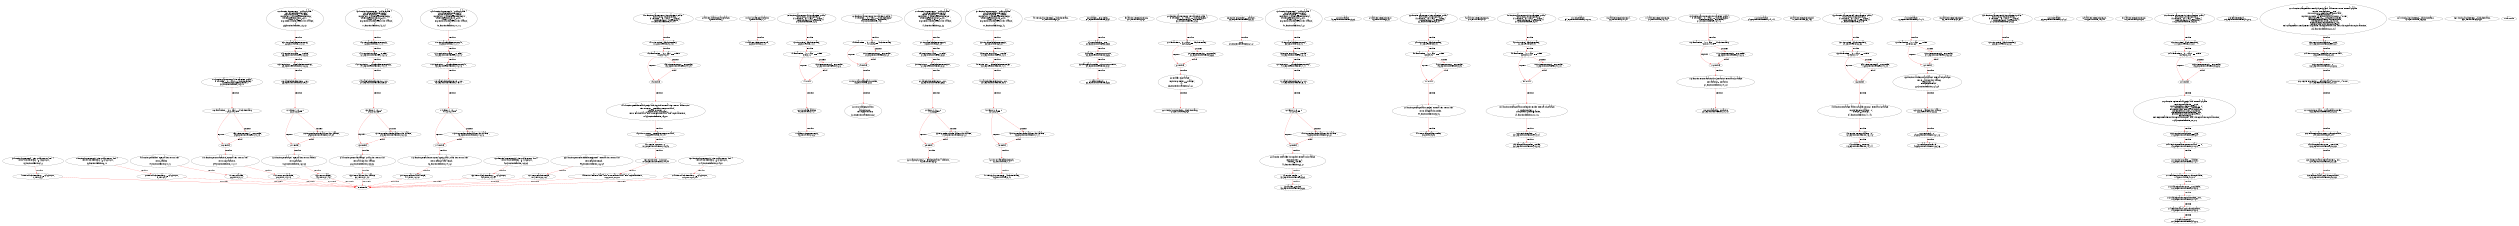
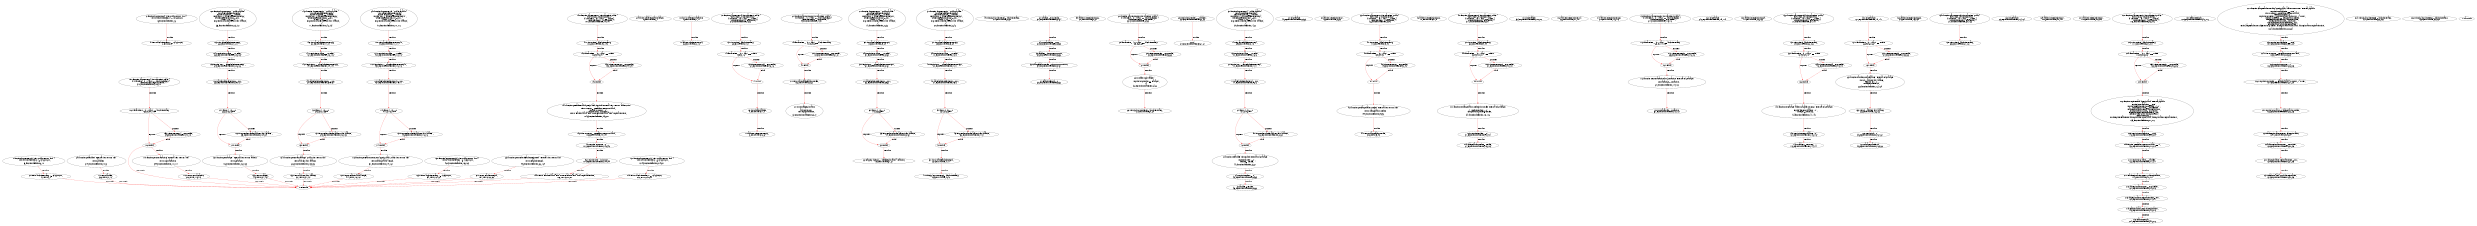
edge "4_ return block.timestamp >= 1546300800; 22-return-5-5" -> "0_ exit_node": now "108_ end_if" -> "0_ exit_node"
